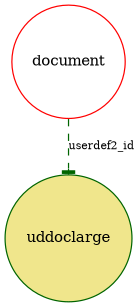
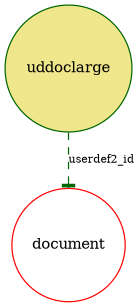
edge "document" -> "uddoclarge": reversed
